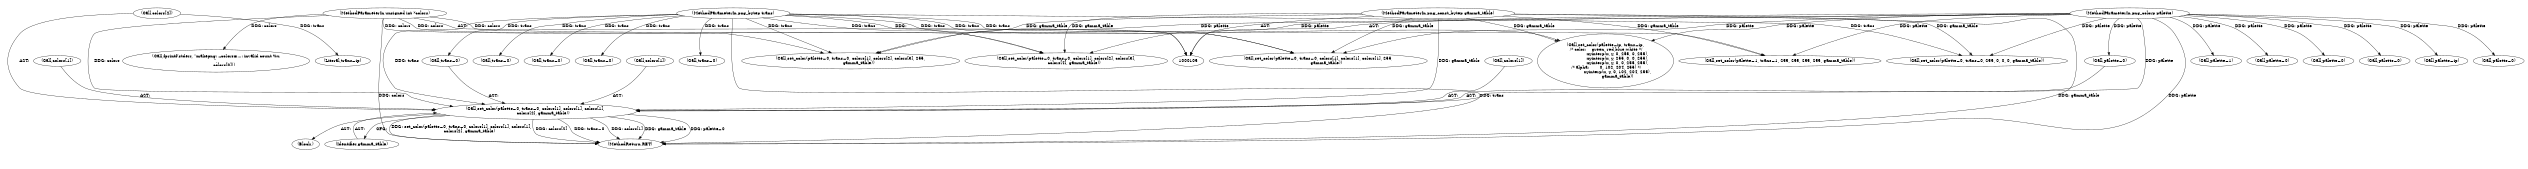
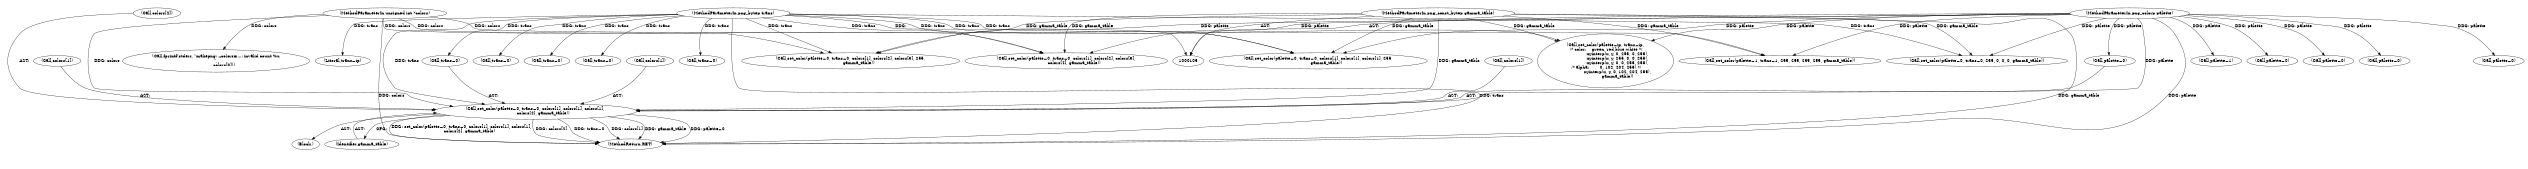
edge "(Call,colors[2])" -> "(Literal,trans+ip)": now "(MethodParameterIn,png_bytep trans)" -> "(Literal,trans+ip)"
edge "(MethodParameterIn,unsigned int *colors)" -> "1000105": removed, label "AST:"
node "(Call,palette+ip)": removed
